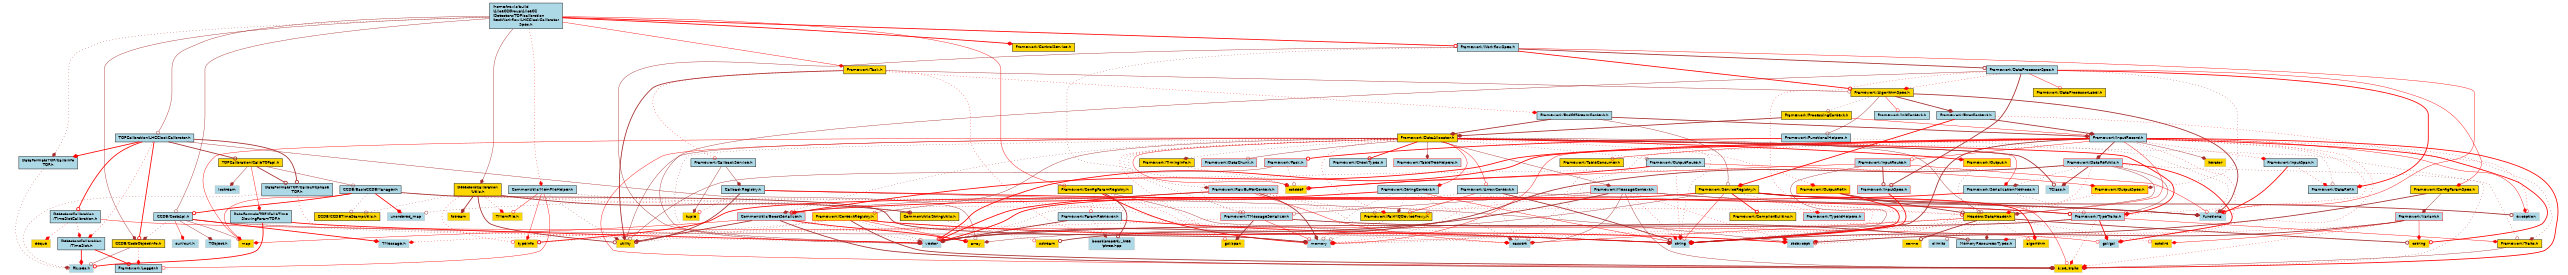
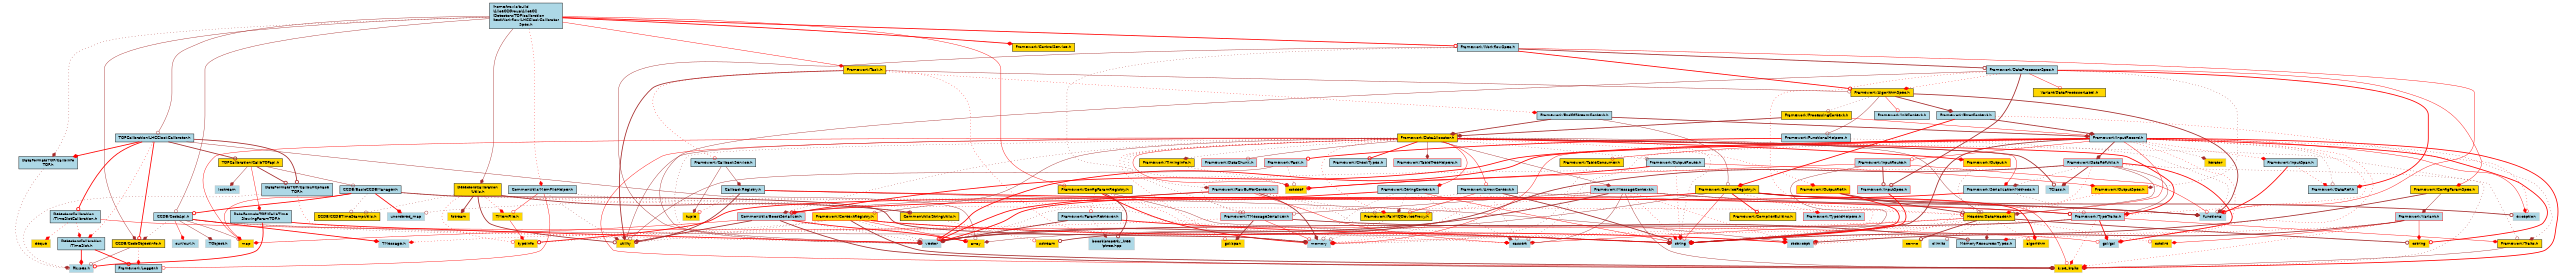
node "Framework/DataProcessorLabel.h": label "Framework/DataProcessorLabel.h" -> "Variant/DataProcessorLabel.h"
edge "Framework/InputRecord.h" -> "iterator": style solid -> dotted
edge "CommonUtils/MemFileHelper.h" -> "typeinfo": now "TMemFile.h" -> "typeinfo"
